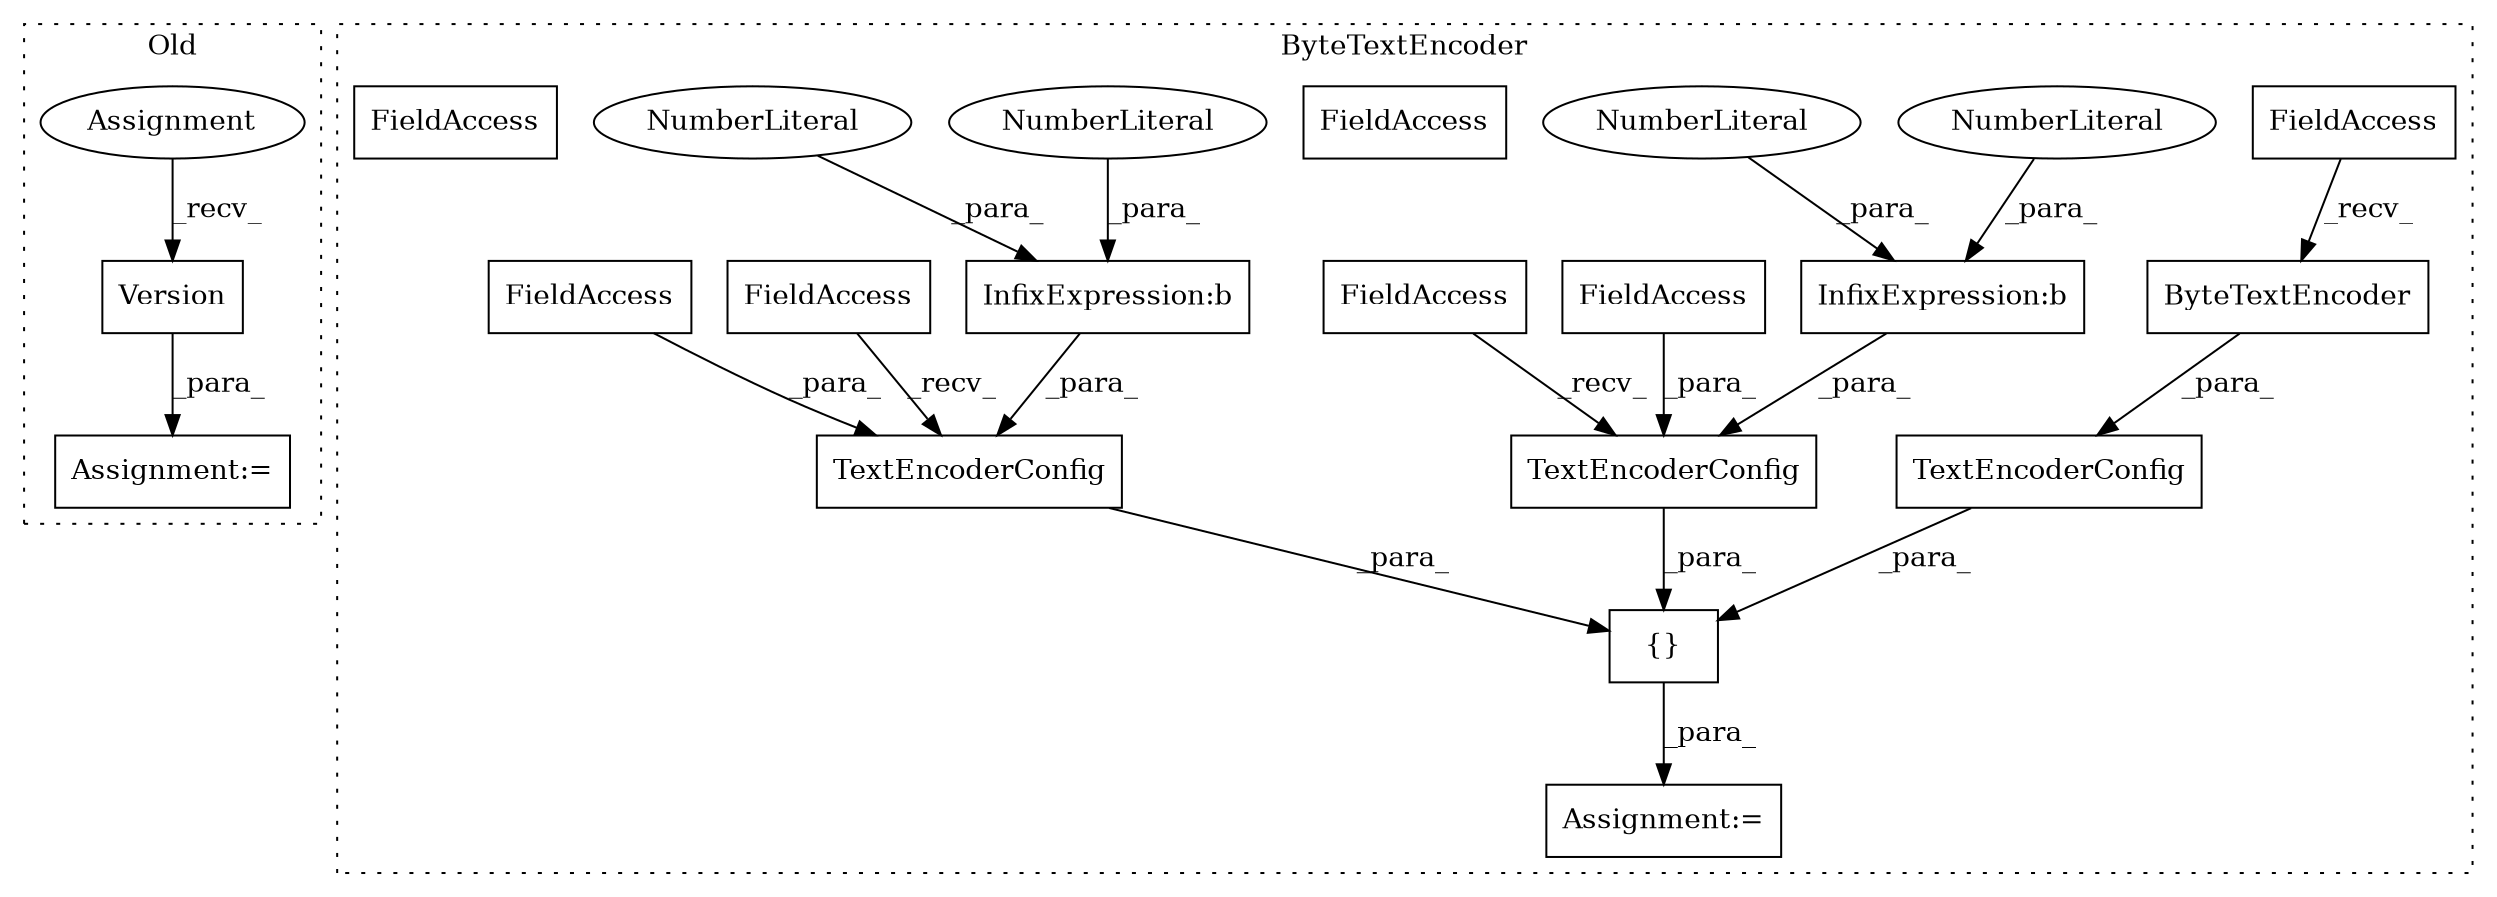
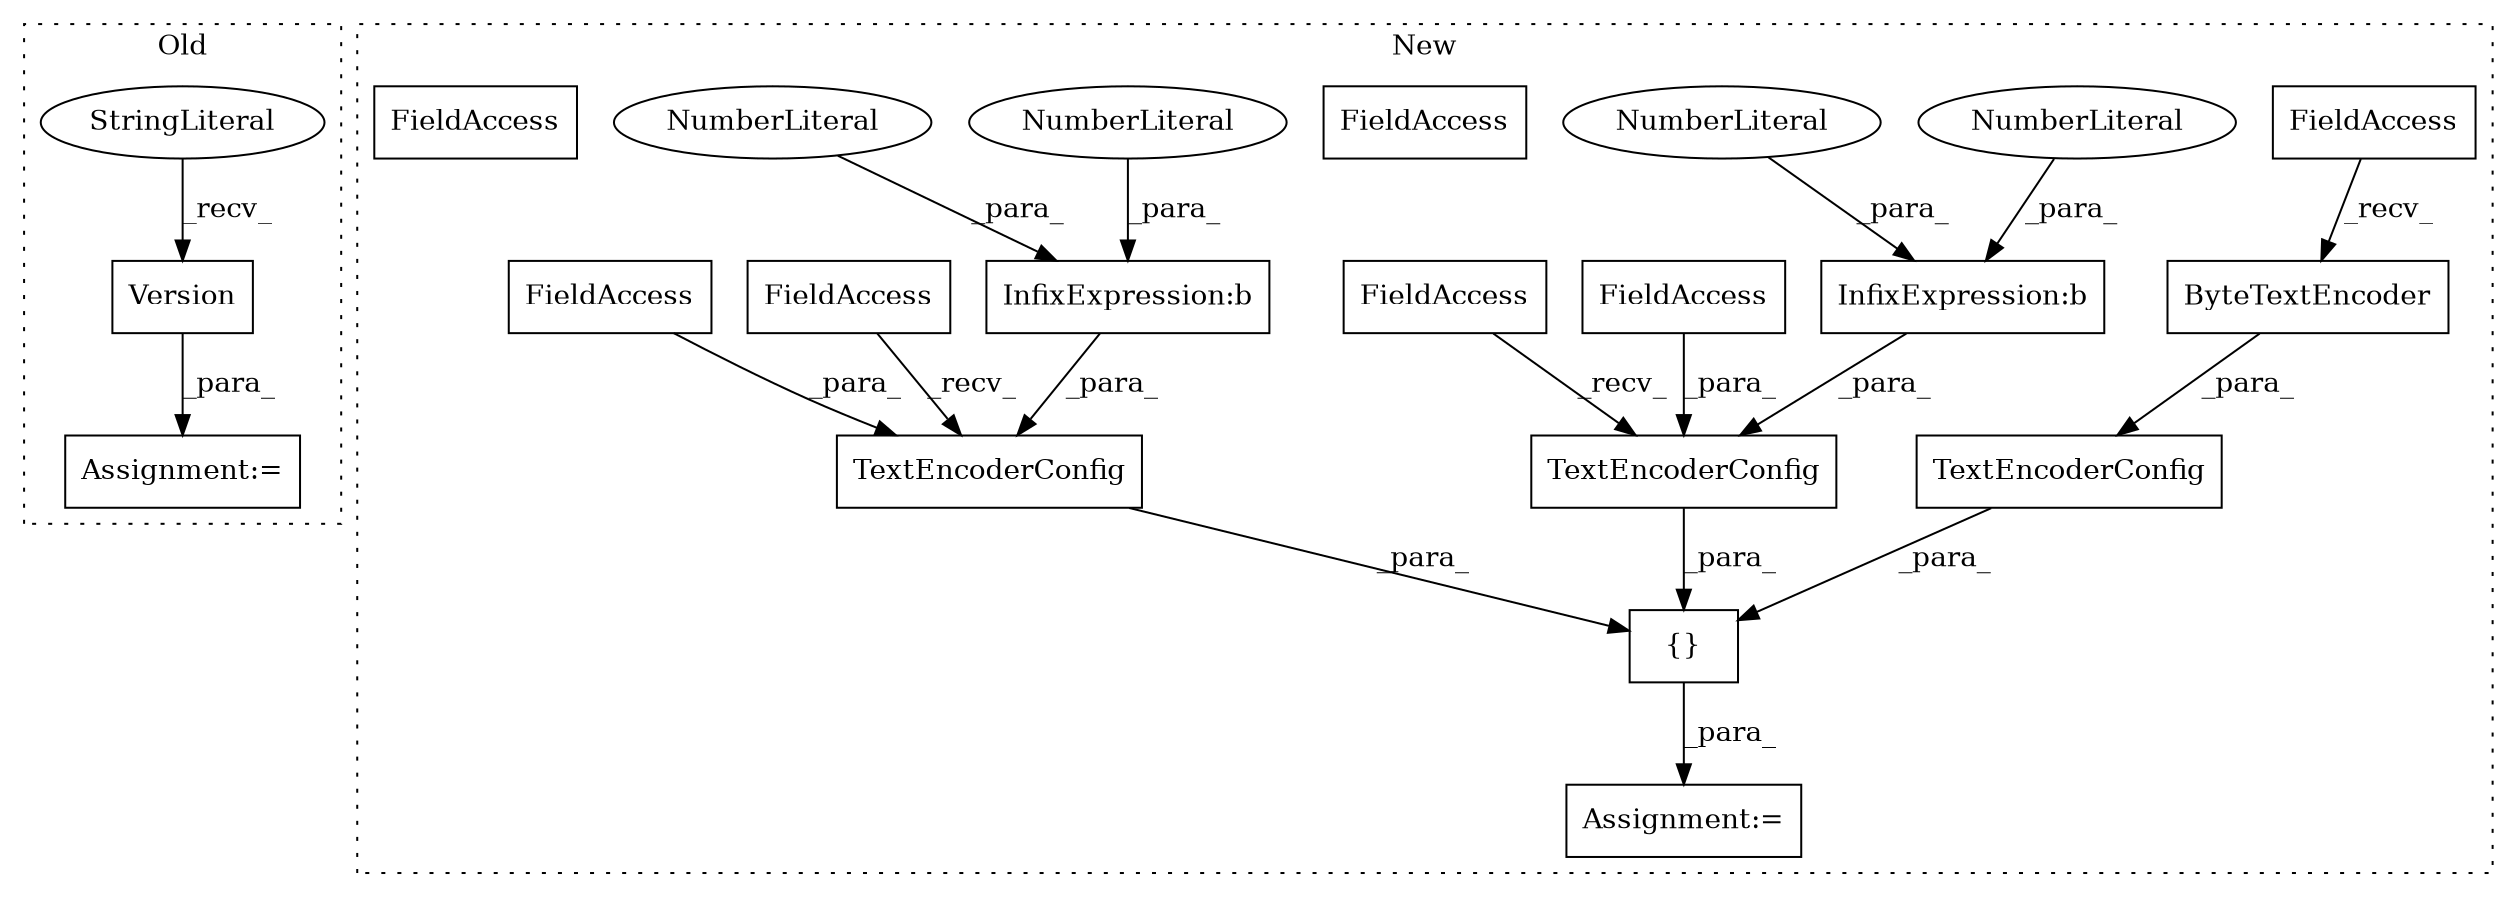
cluster "ByteTextEncoder": label "ByteTextEncoder" -> "New"
node "Assignment": label "Assignment" -> "StringLiteral"
